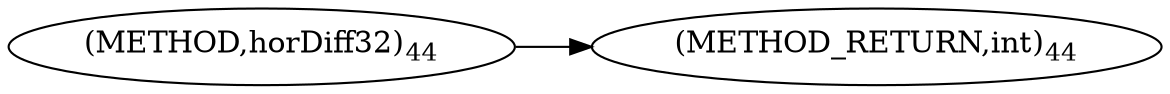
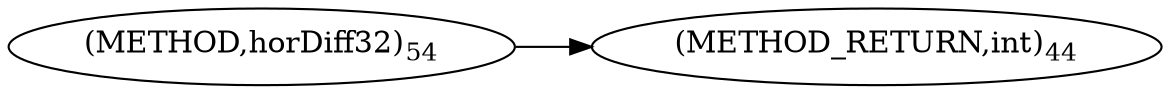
node "(METHOD,horDiff32)": text "44" -> "54"
